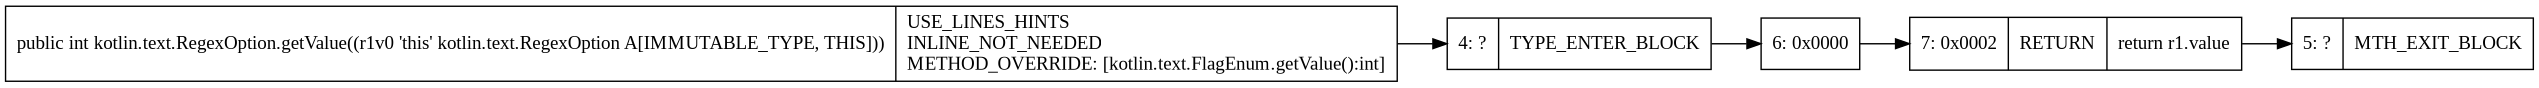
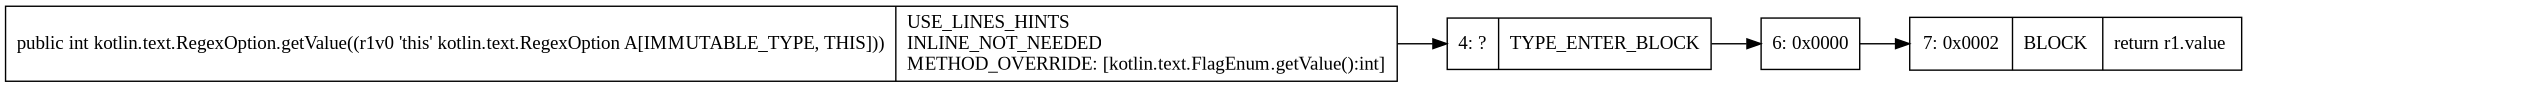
node "7: 0x0002": text "RETURN" -> "BLOCK"
node "5: ?": removed
